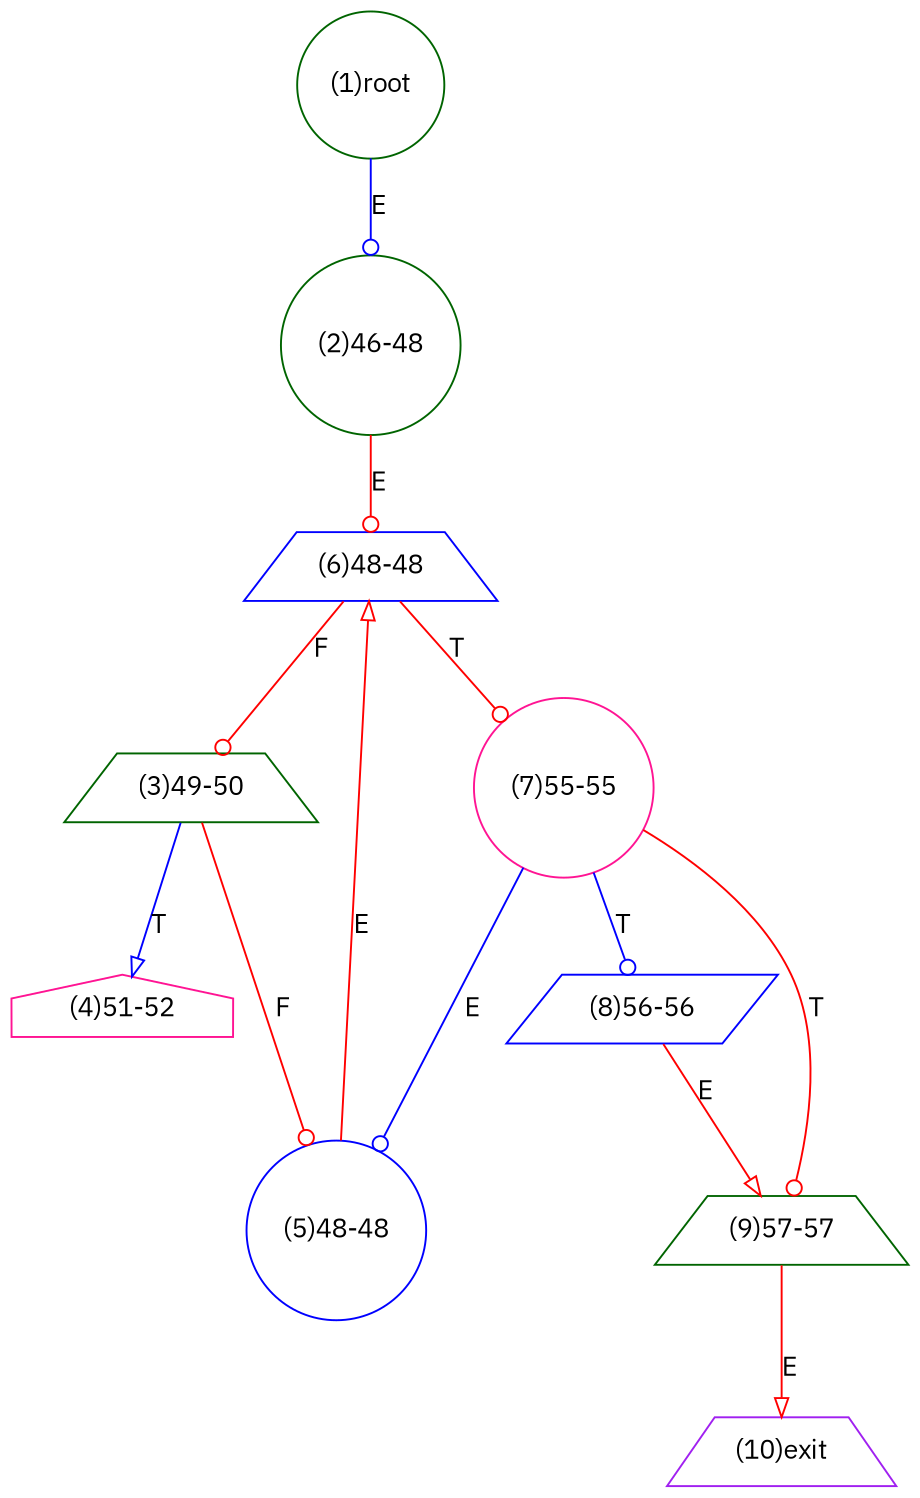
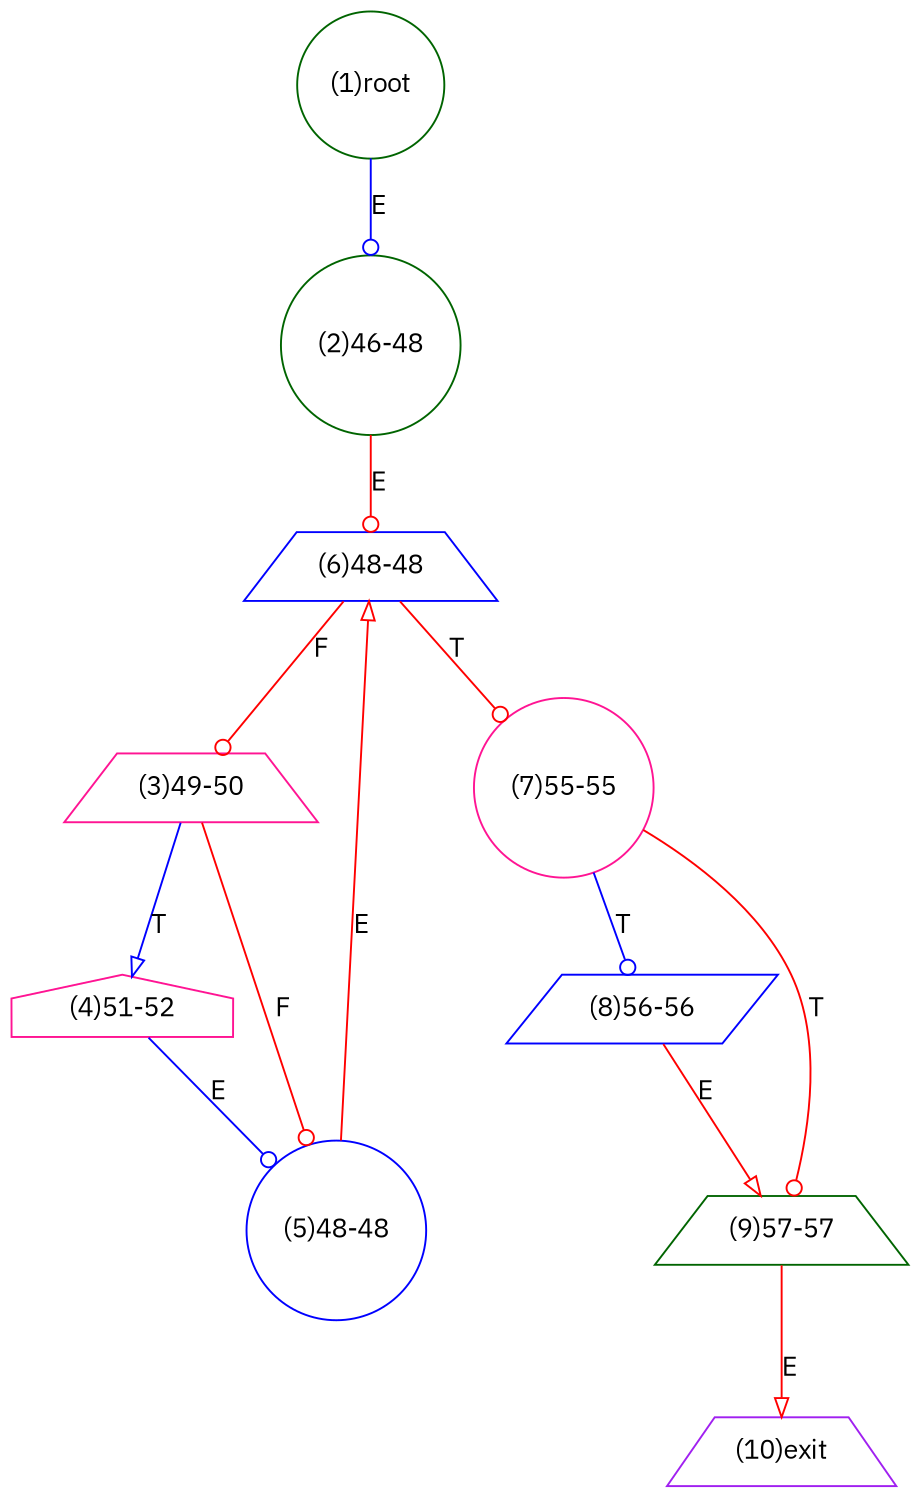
node "(3)49-50": color darkgreen -> deeppink
edge "(7)55-55" -> "(5)48-48": now "(4)51-52" -> "(5)48-48"
